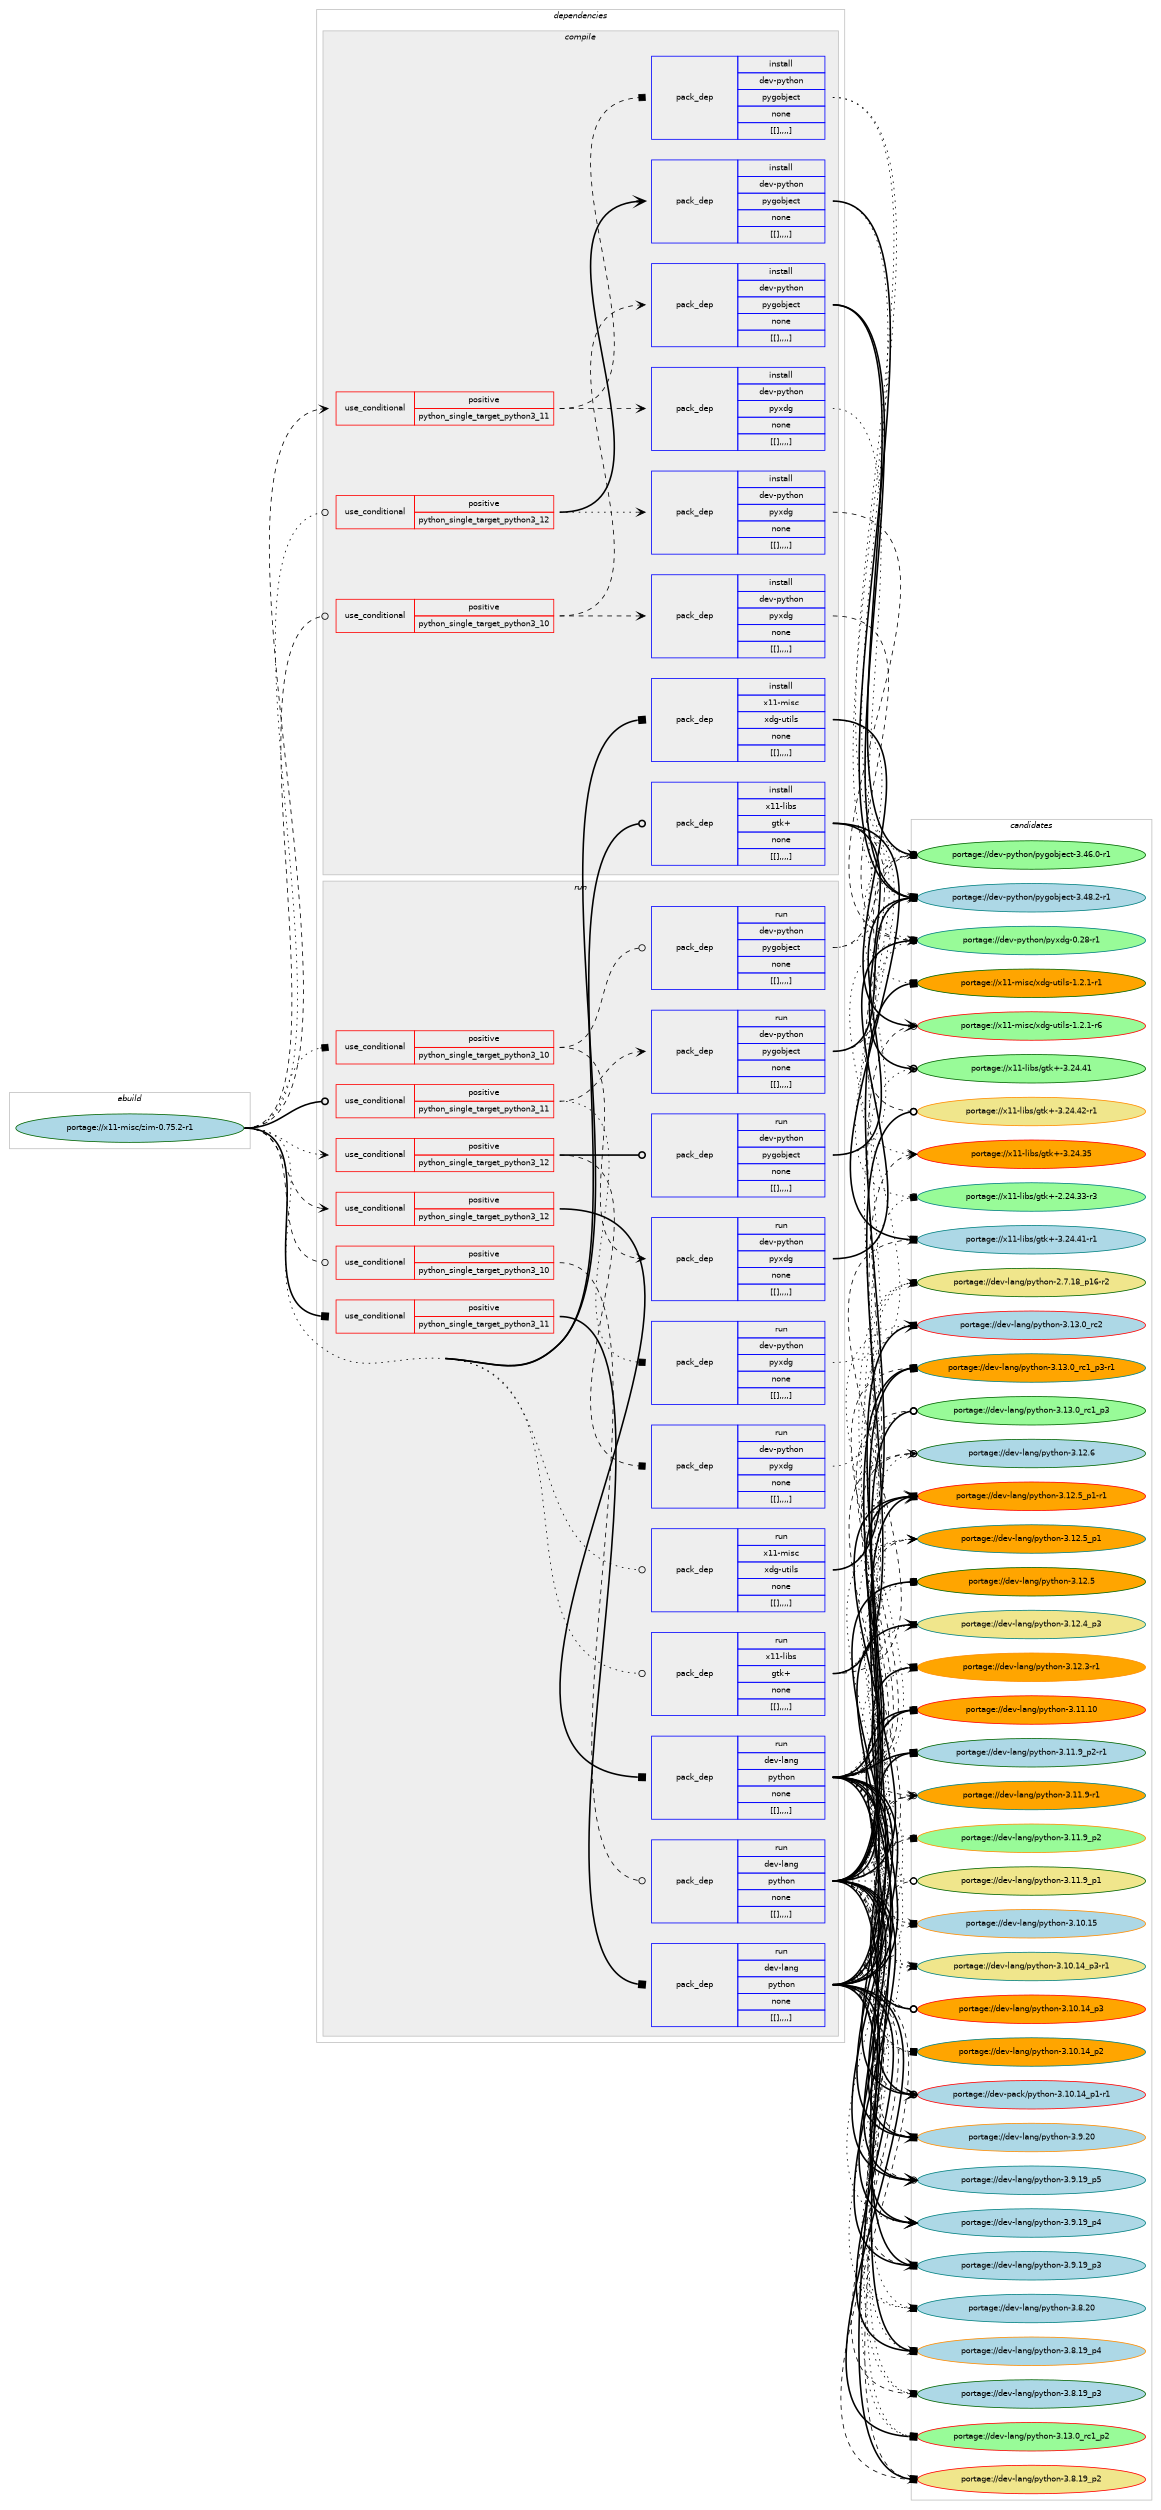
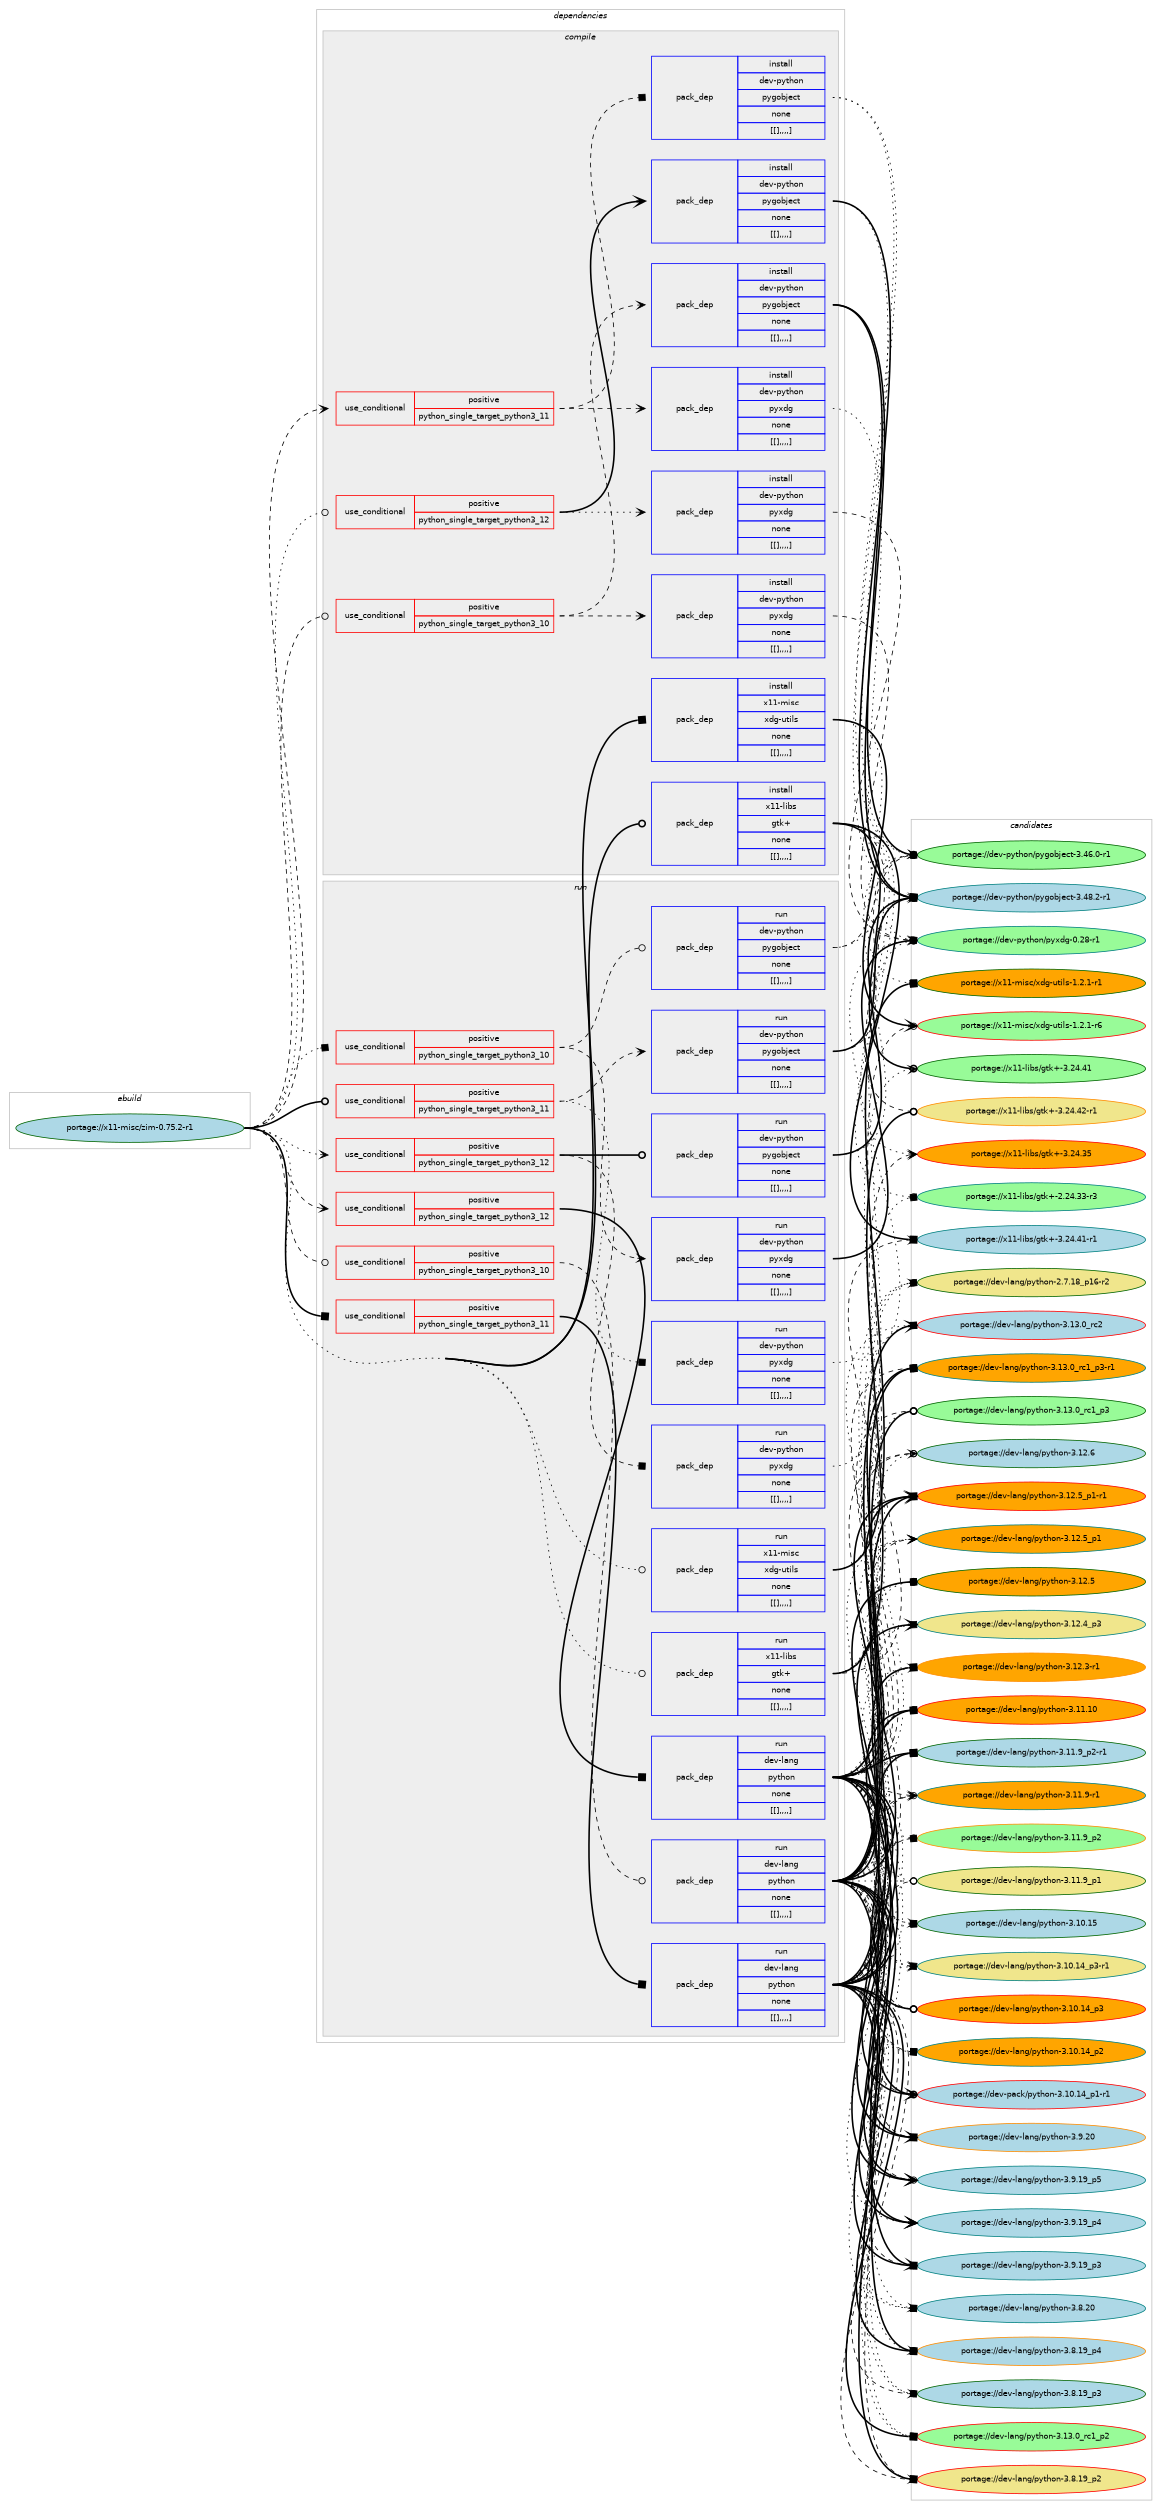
node "portage://dev-lang/python-3.10.15": color darkorange -> darkgreen
